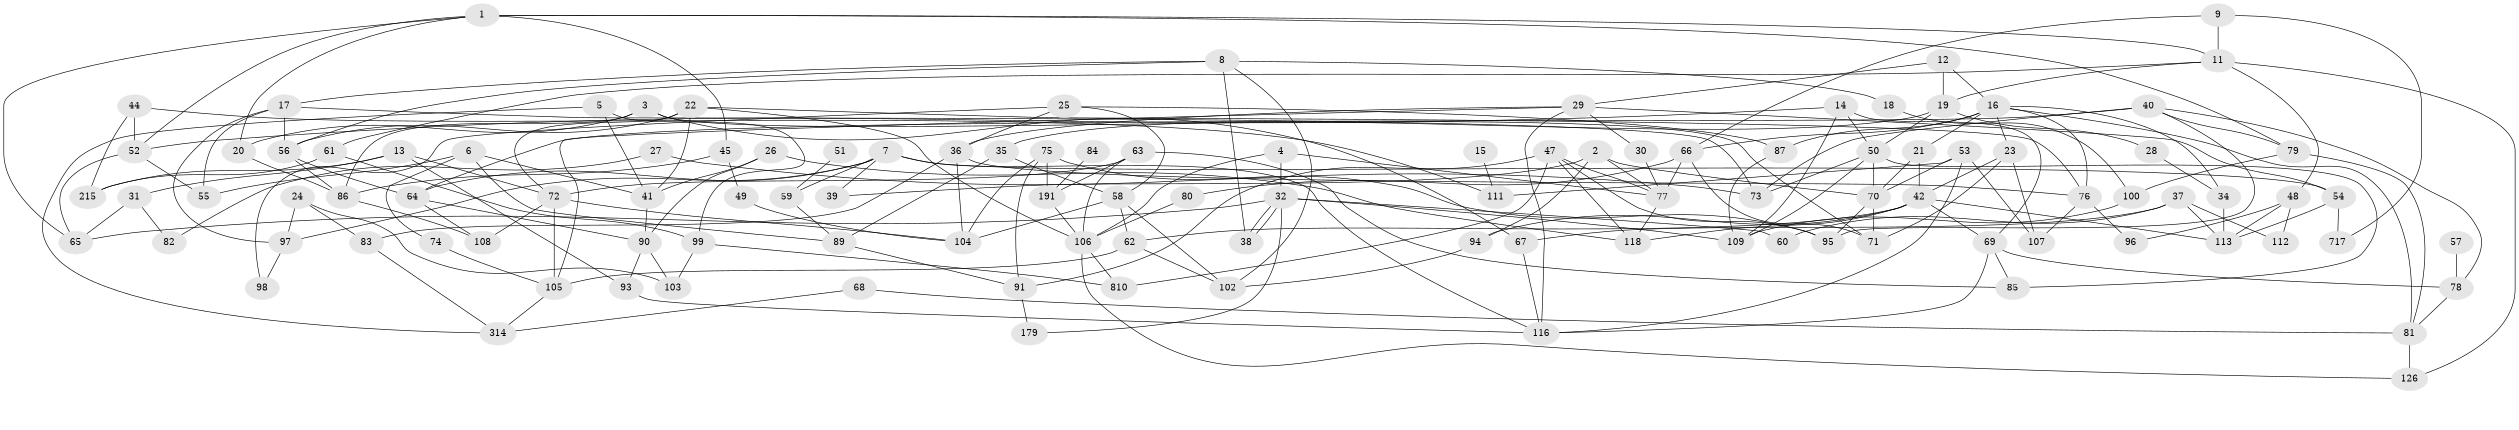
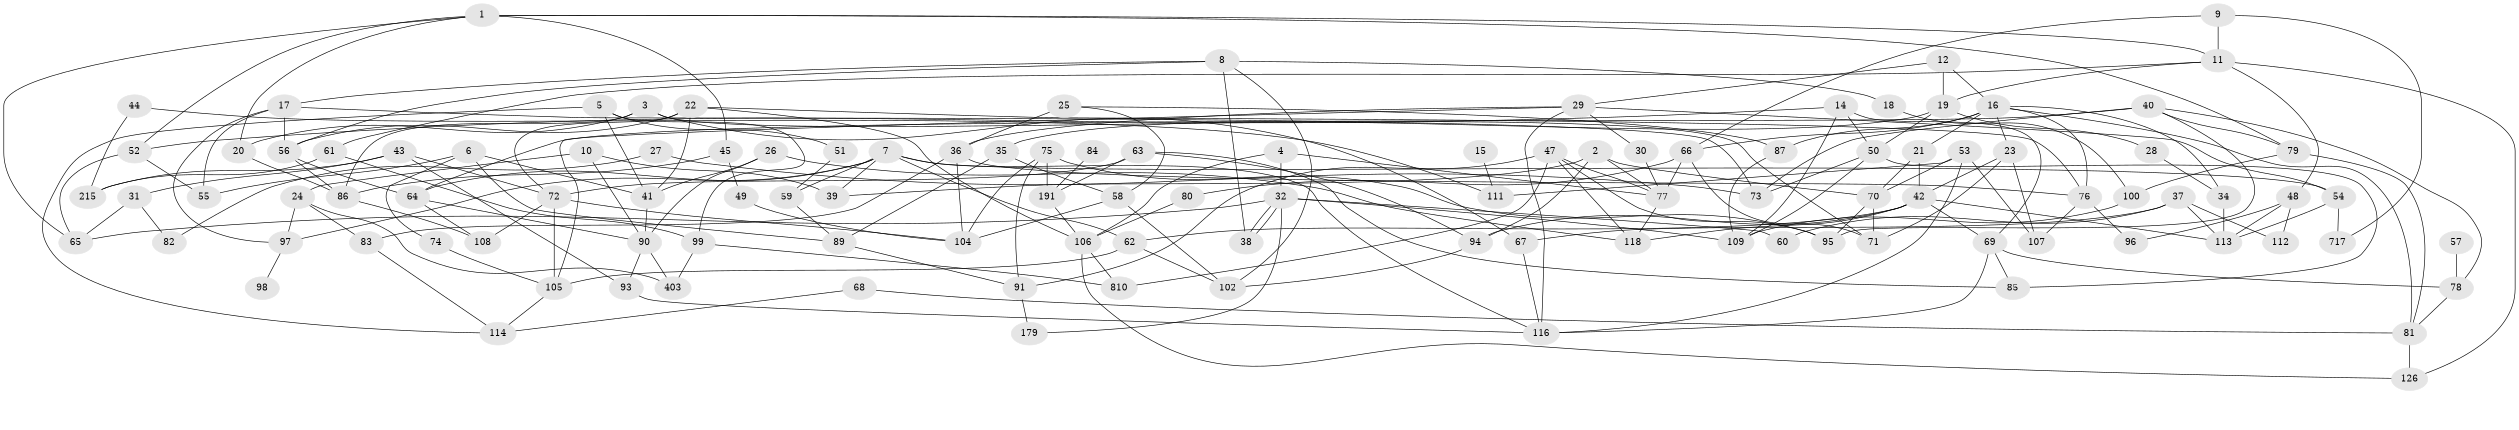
edge "5" -- "51": added
edge "44" -- "52": removed
edge "25" -- "98": removed
node "13": label "13" -> "43"
node "10": added
edge "50" -- "70": removed
edge "63" -- "106": now "63" -- "94"
edge "58" -- "62": now "7" -- "62"
node "103": label "103" -> "403"
node "314": label "314" -> "114"
